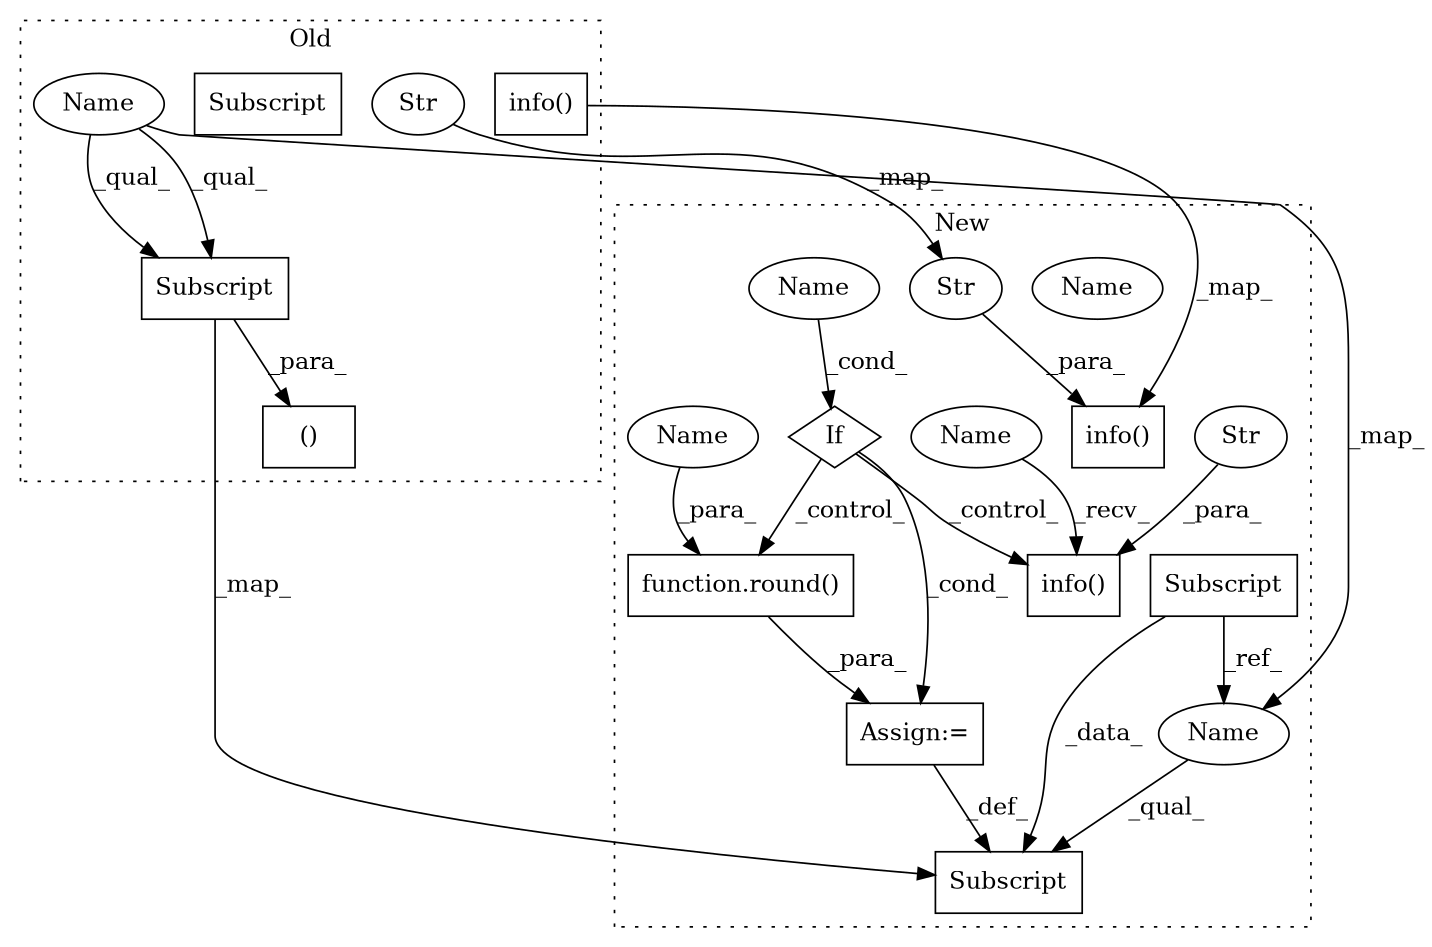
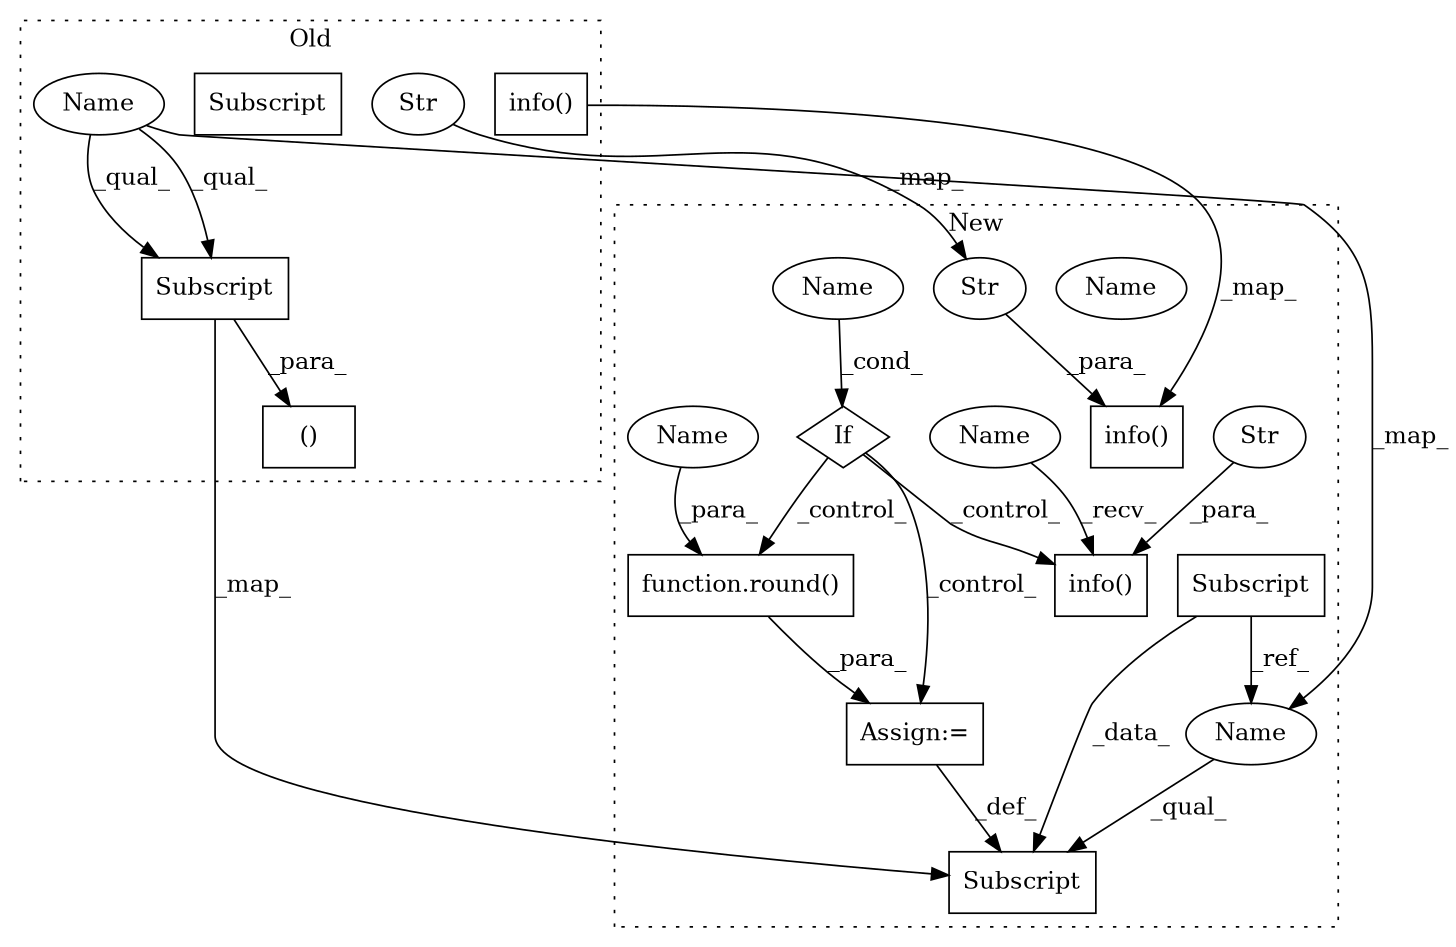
edge "If" -> "Assign:=": label "_cond_" -> "_control_"
